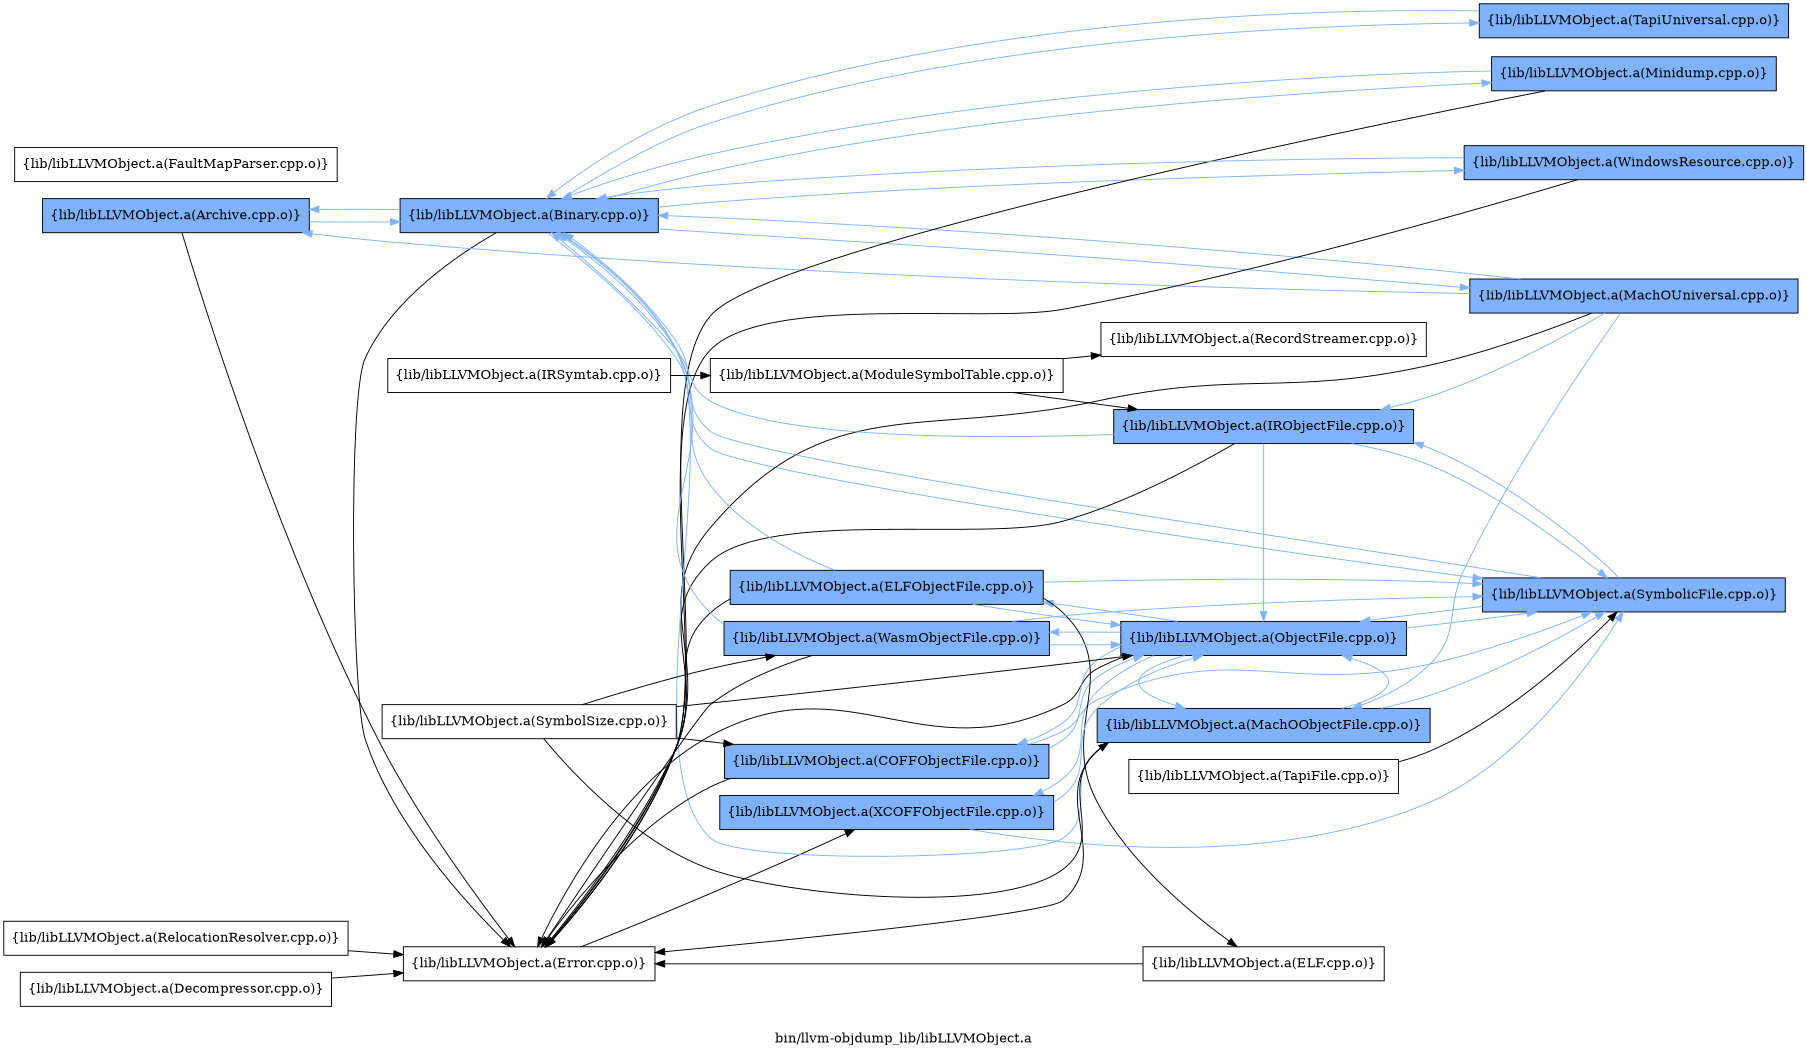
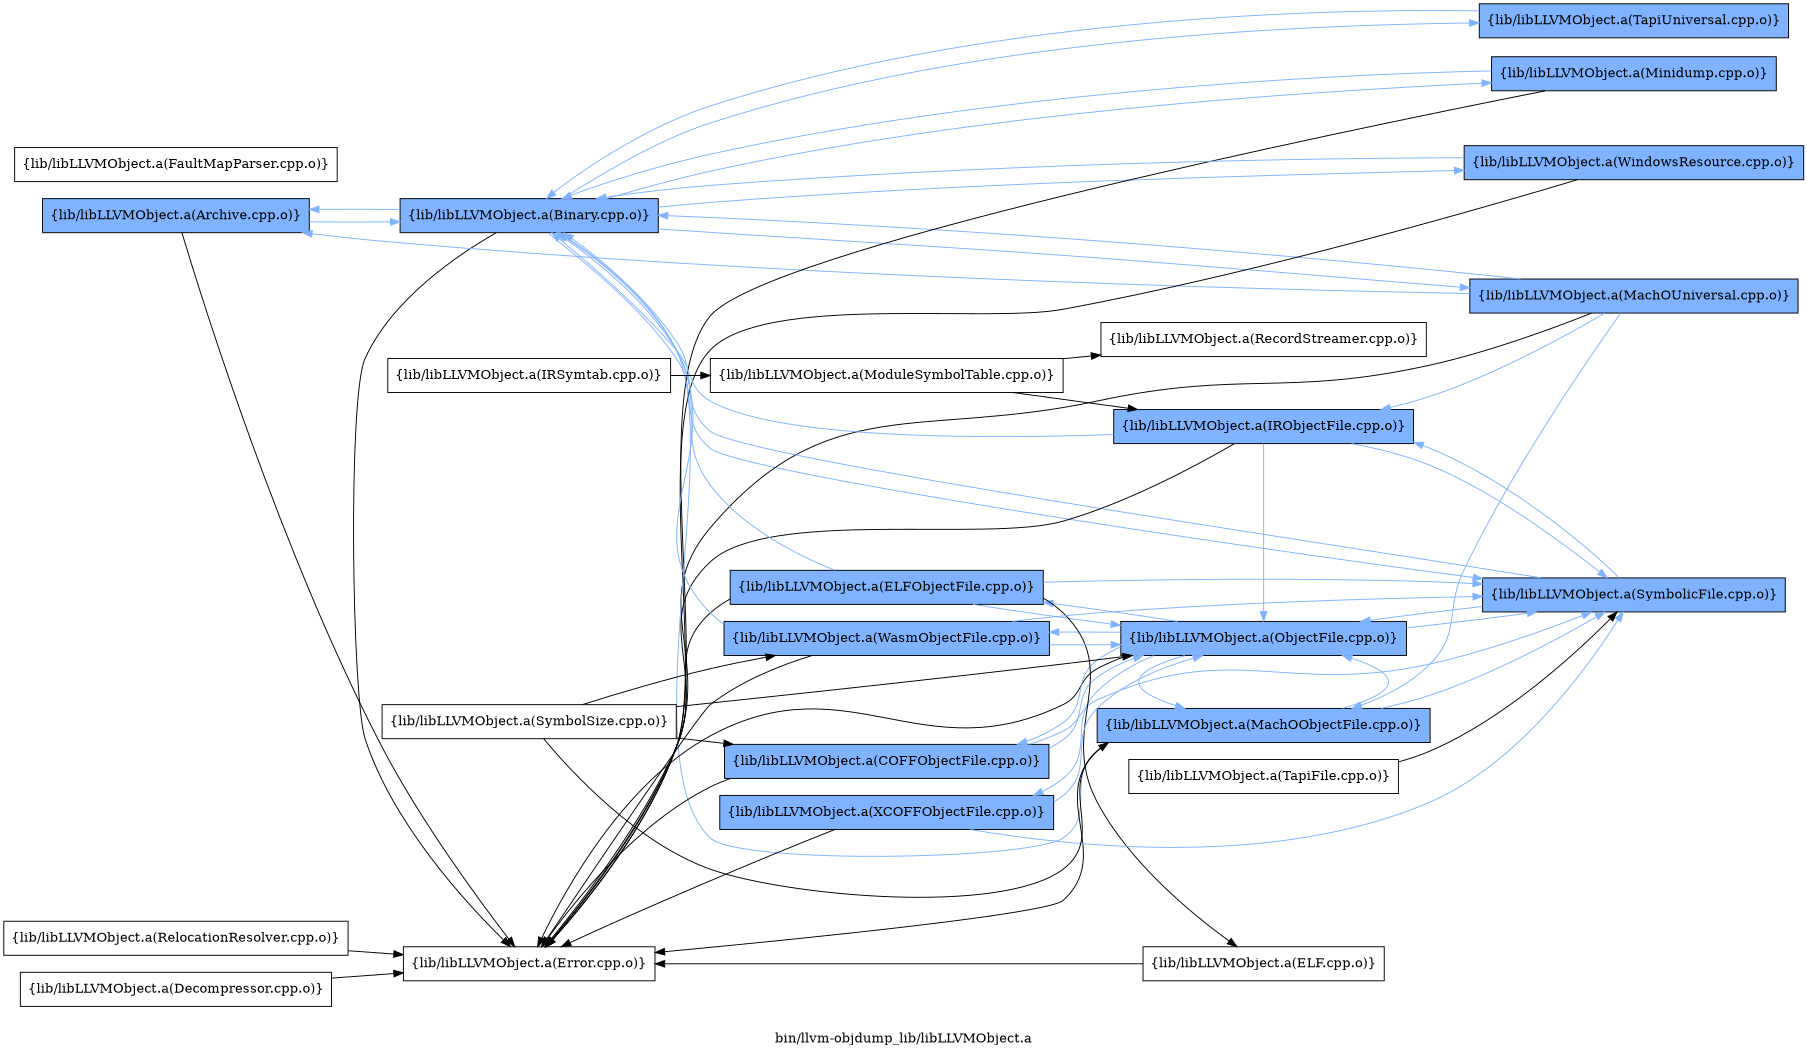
edge "{lib/libLLVMObject.a(Error.cpp.o)}" -> "{lib/libLLVMObject.a(XCOFFObjectFile.cpp.o)}": reversed
